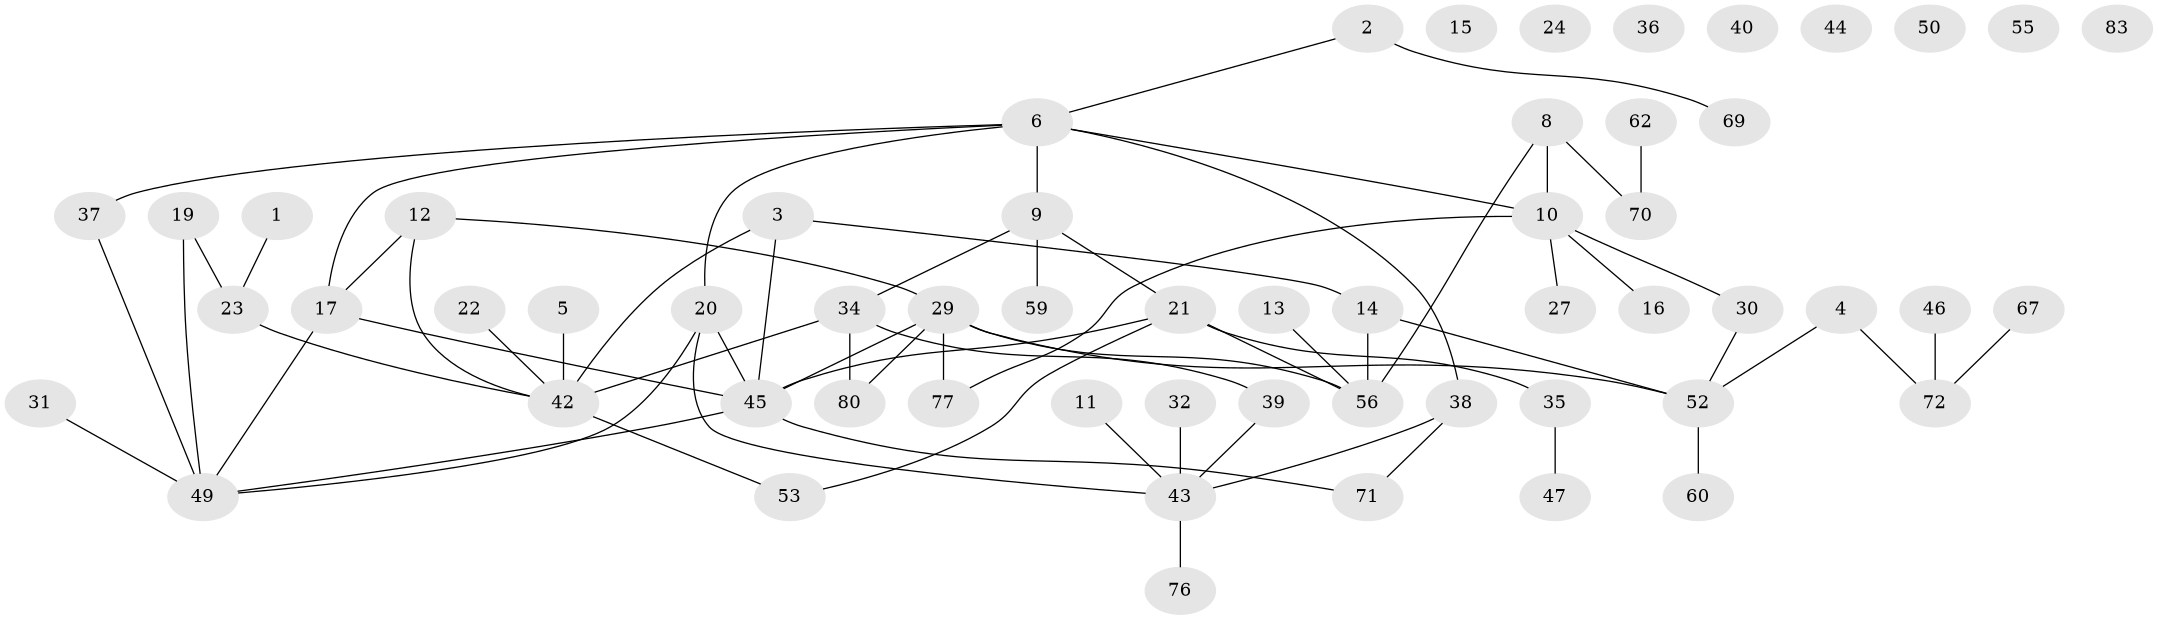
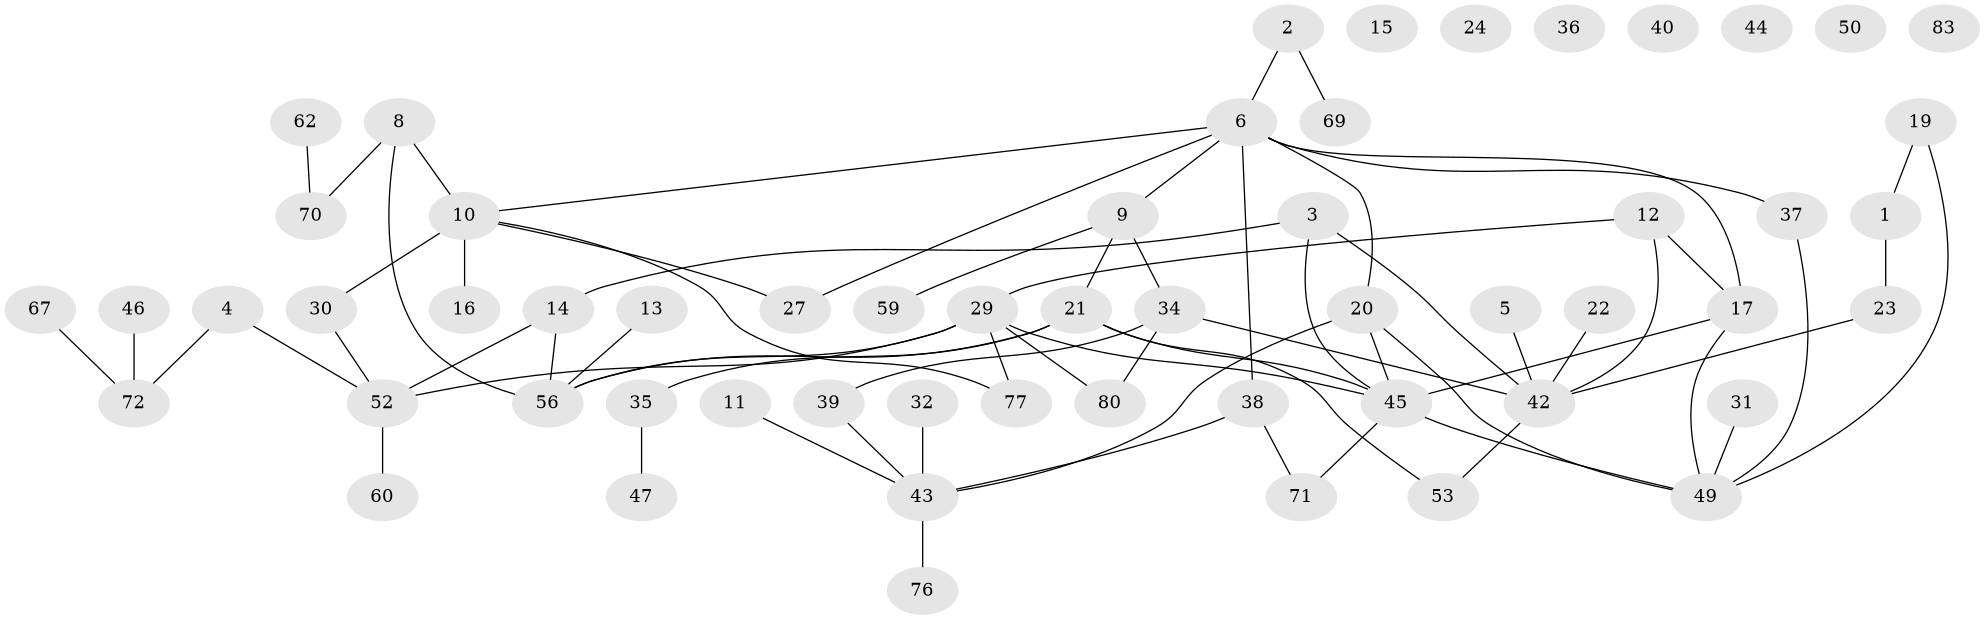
node "55": removed
edge "6" -- "27": added
edge "19" -- "23": now "19" -- "1"
